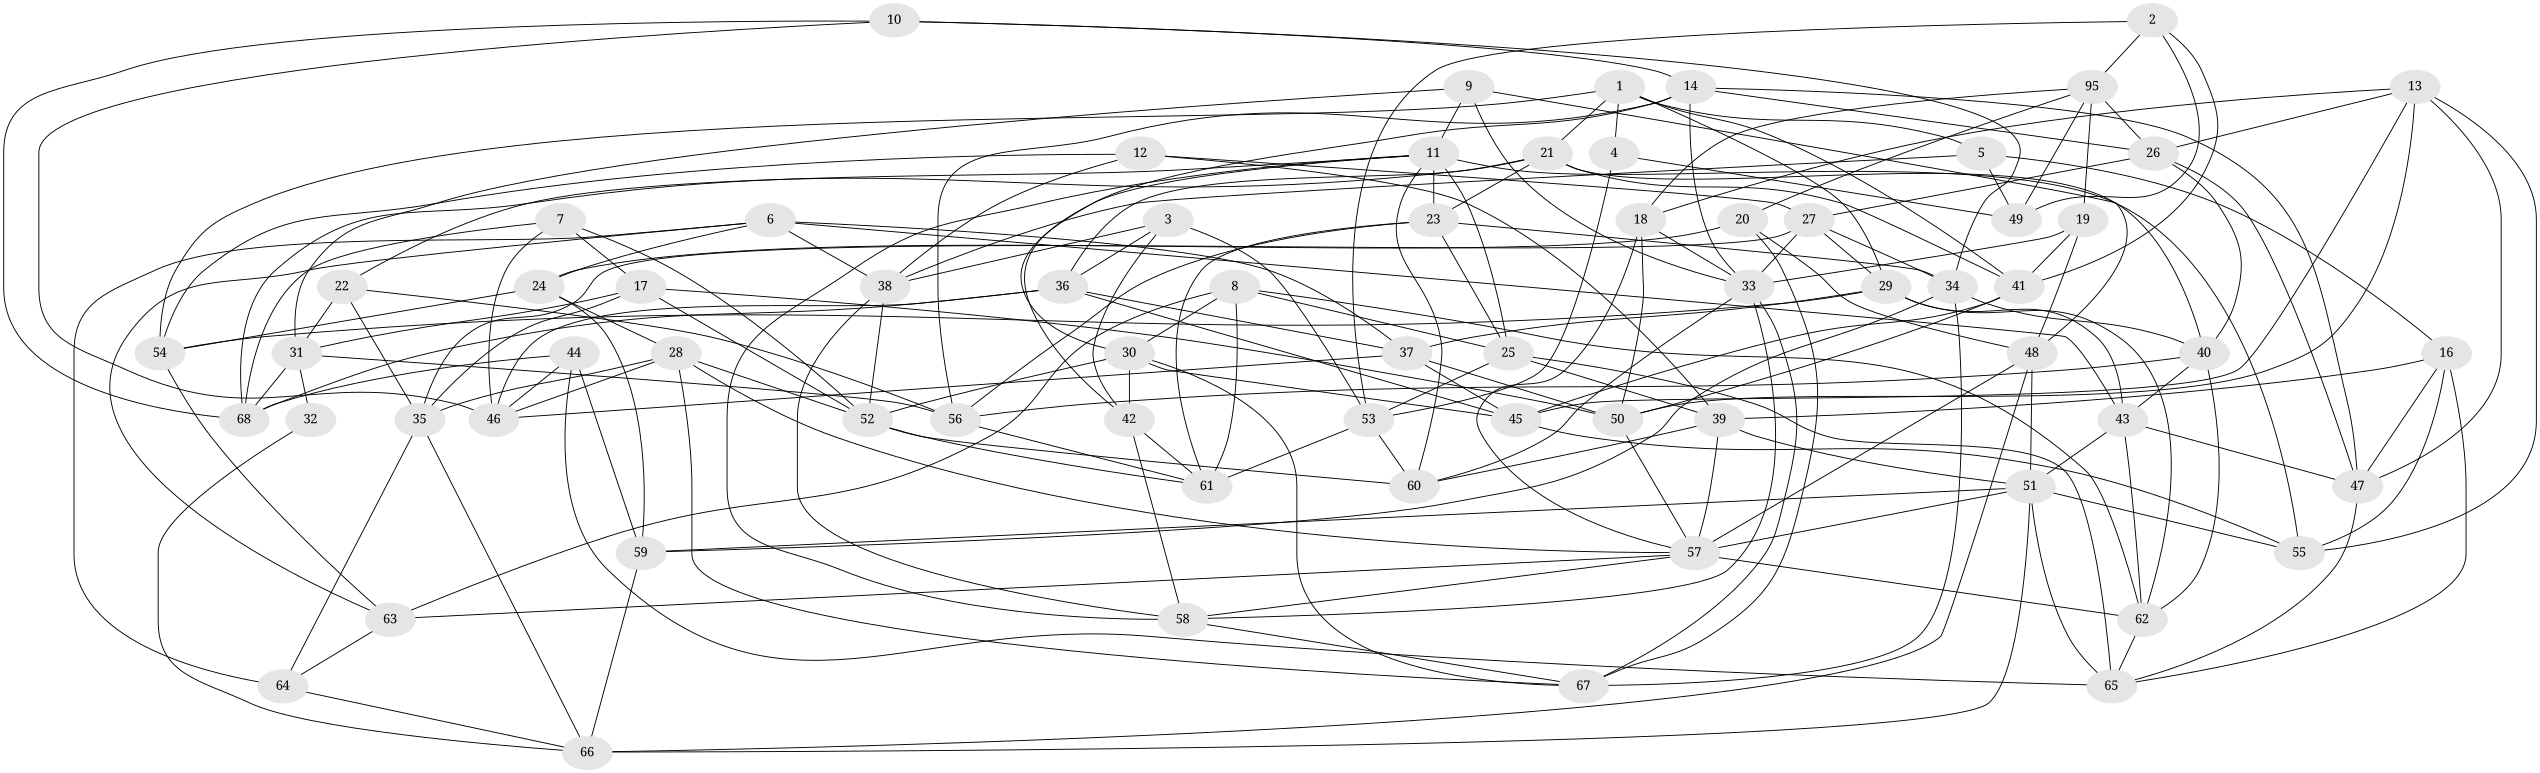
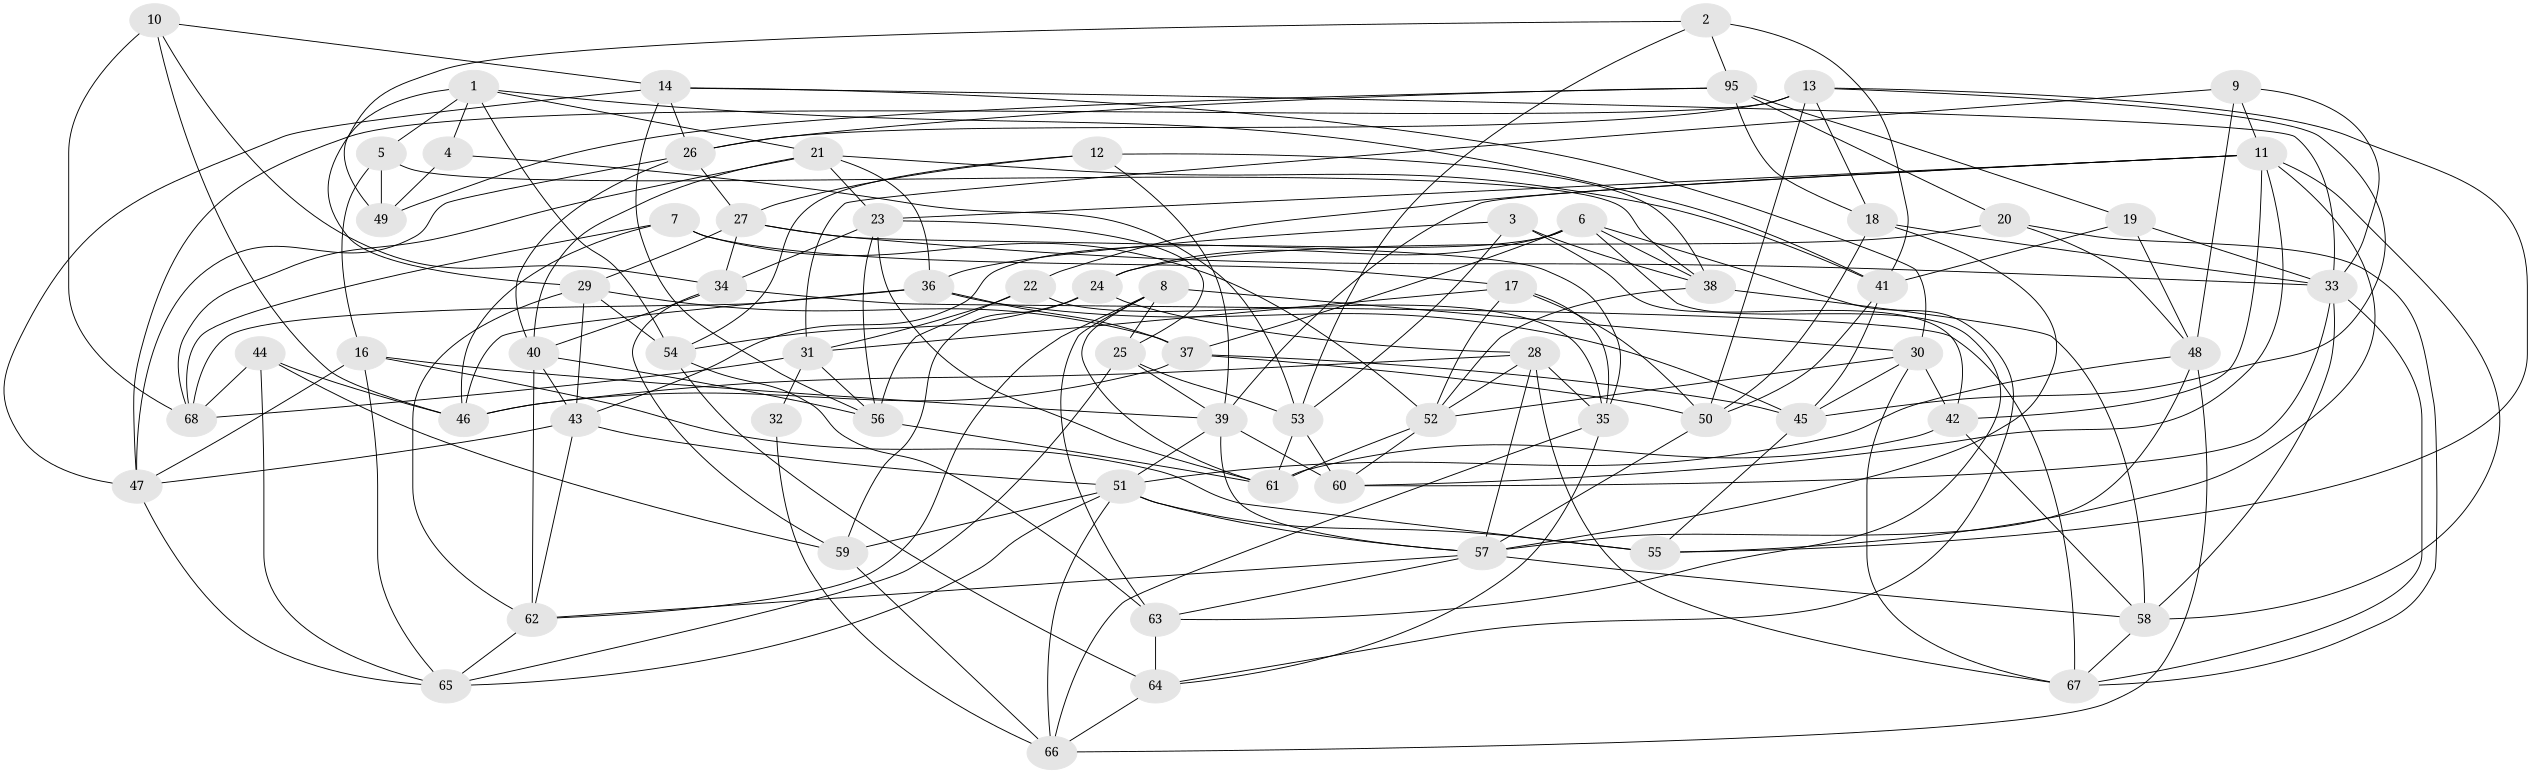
edge "11" -- "25": now "11" -- "39"
edge "54" -- "64": added
